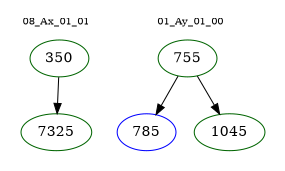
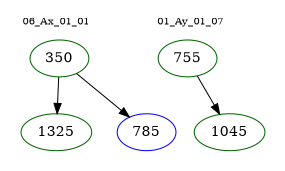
cluster "08_Ax_01_01": label "08_Ax_01_01" -> "06_Ax_01_01"
cluster "01_Ay_01_00": label "01_Ay_01_00" -> "01_Ay_01_07"
edge "755" -> "785": now "350" -> "785"
node "7325": label "7325" -> "1325"
